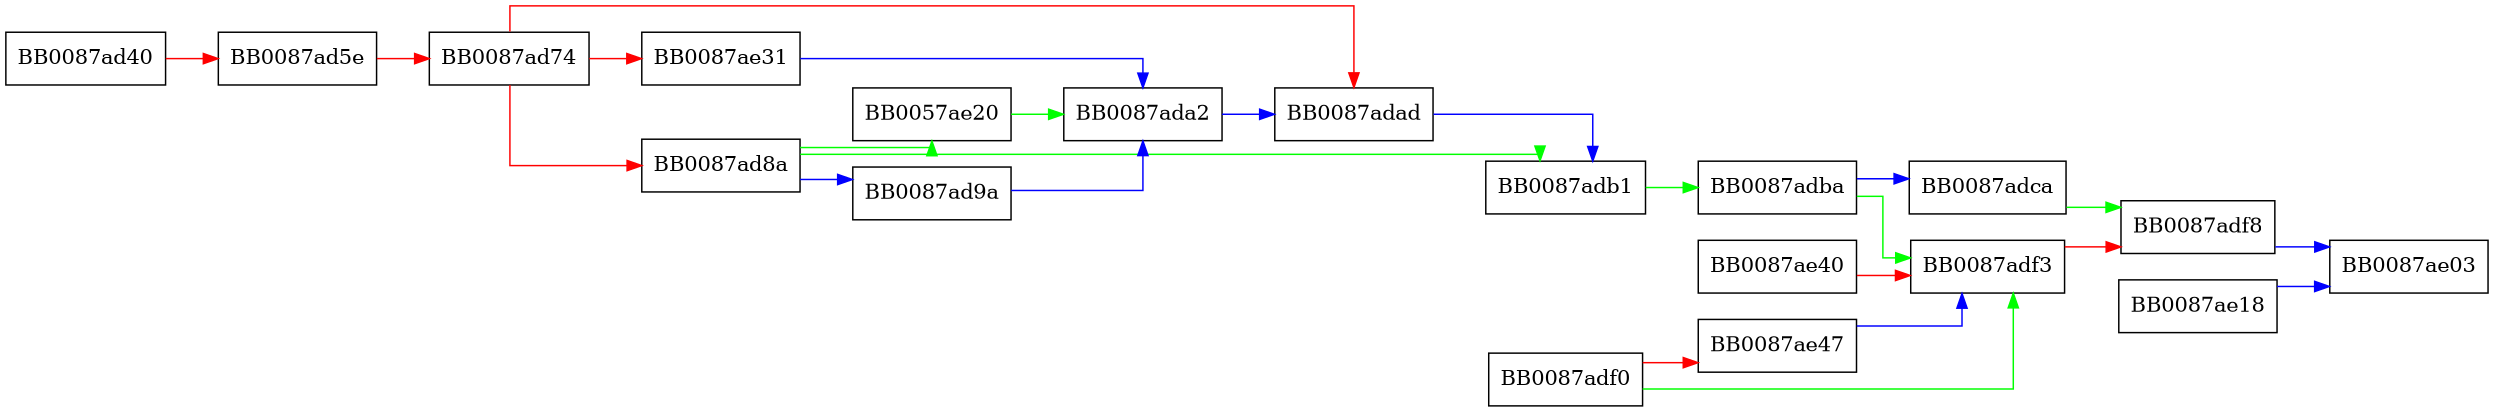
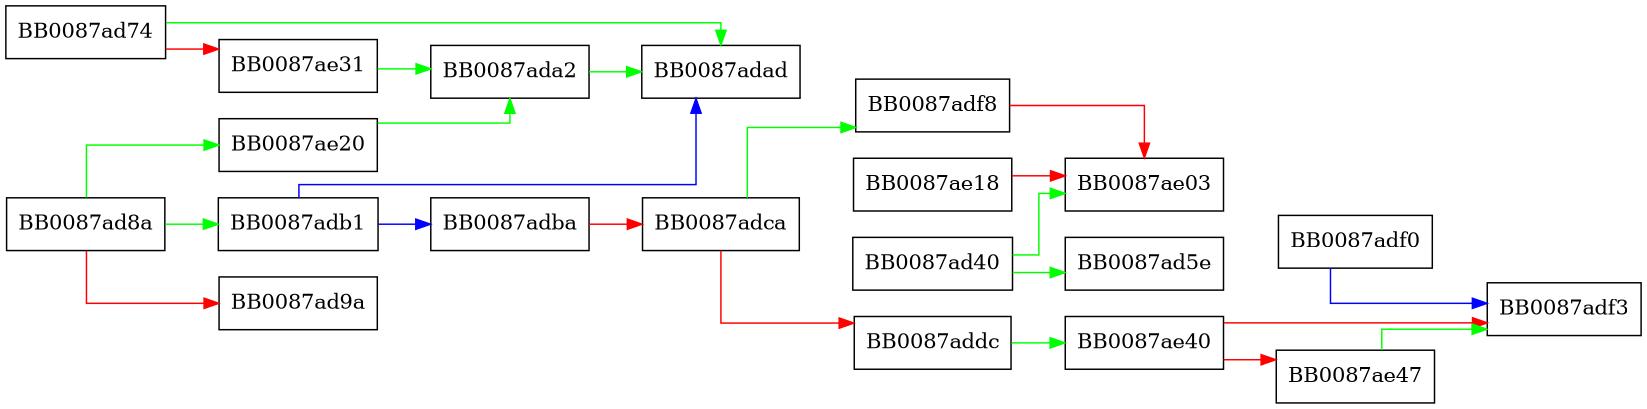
edge "BB0087ad74" -> "BB0087adad": color red -> green
edge "BB0087ad40" -> "BB0087ad5e": color red -> green
edge "BB0087ad5e" -> "BB0087ad74": removed
edge "BB0087ae31" -> "BB0087ada2": color blue -> green
node "BB0057ae20": label "BB0057ae20" -> "BB0087ae20"
edge "BB0087ada2" -> "BB0087adad": color blue -> green
edge "BB0087adad" -> "BB0087adb1": reversed
edge "BB0087ad74" -> "BB0087ad8a": removed
edge "BB0087ad8a" -> "BB0087ad9a": color blue -> red
edge "BB0087adba" -> "BB0087adca": color blue -> red
edge "BB0087adb1" -> "BB0087adba": color green -> blue
edge "BB0087ad9a" -> "BB0087ada2": removed
edge "BB0087adba" -> "BB0087adf3": removed
edge "BB0087ad40" -> "BB0087ae03": added
edge "BB0087adf3" -> "BB0087adf8": removed
edge "BB0087adf8" -> "BB0087ae03": color blue -> red
edge "BB0087ae18" -> "BB0087ae03": color blue -> red
edge "BB0087ae47" -> "BB0087adf3": color blue -> green
node "BB0087addc": added
edge "BB0087adf0" -> "BB0087ae47": now "BB0087ae40" -> "BB0087ae47"
edge "BB0087adf0" -> "BB0087adf3": color green -> blue
